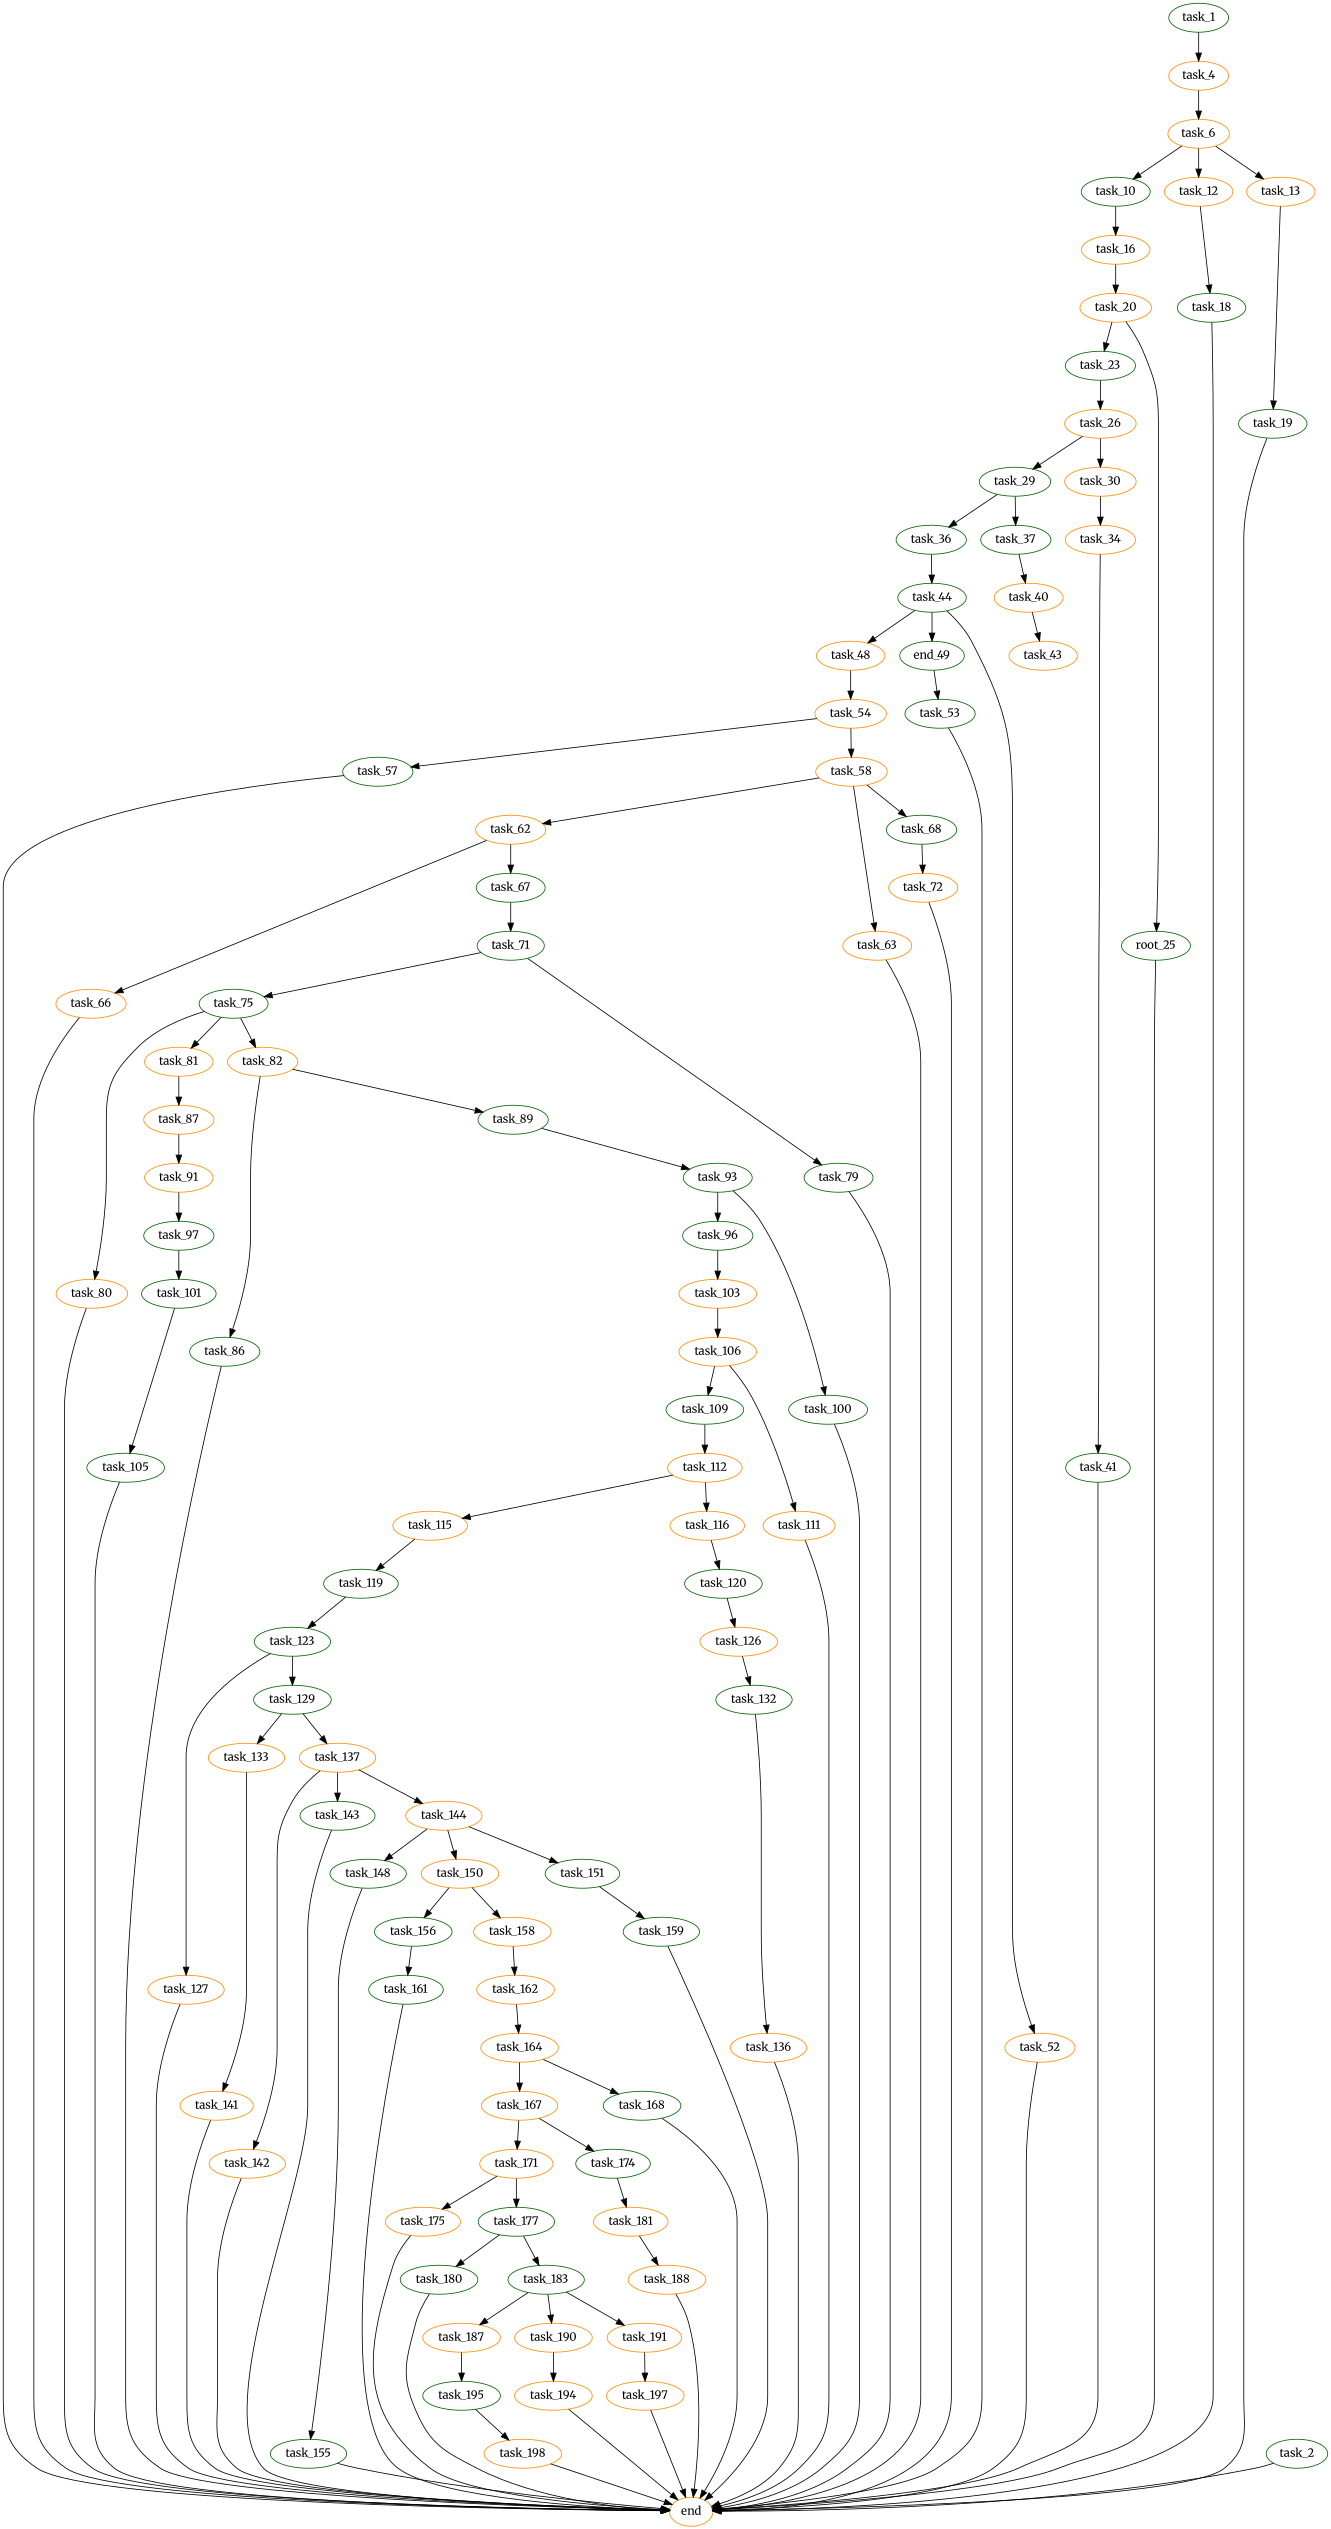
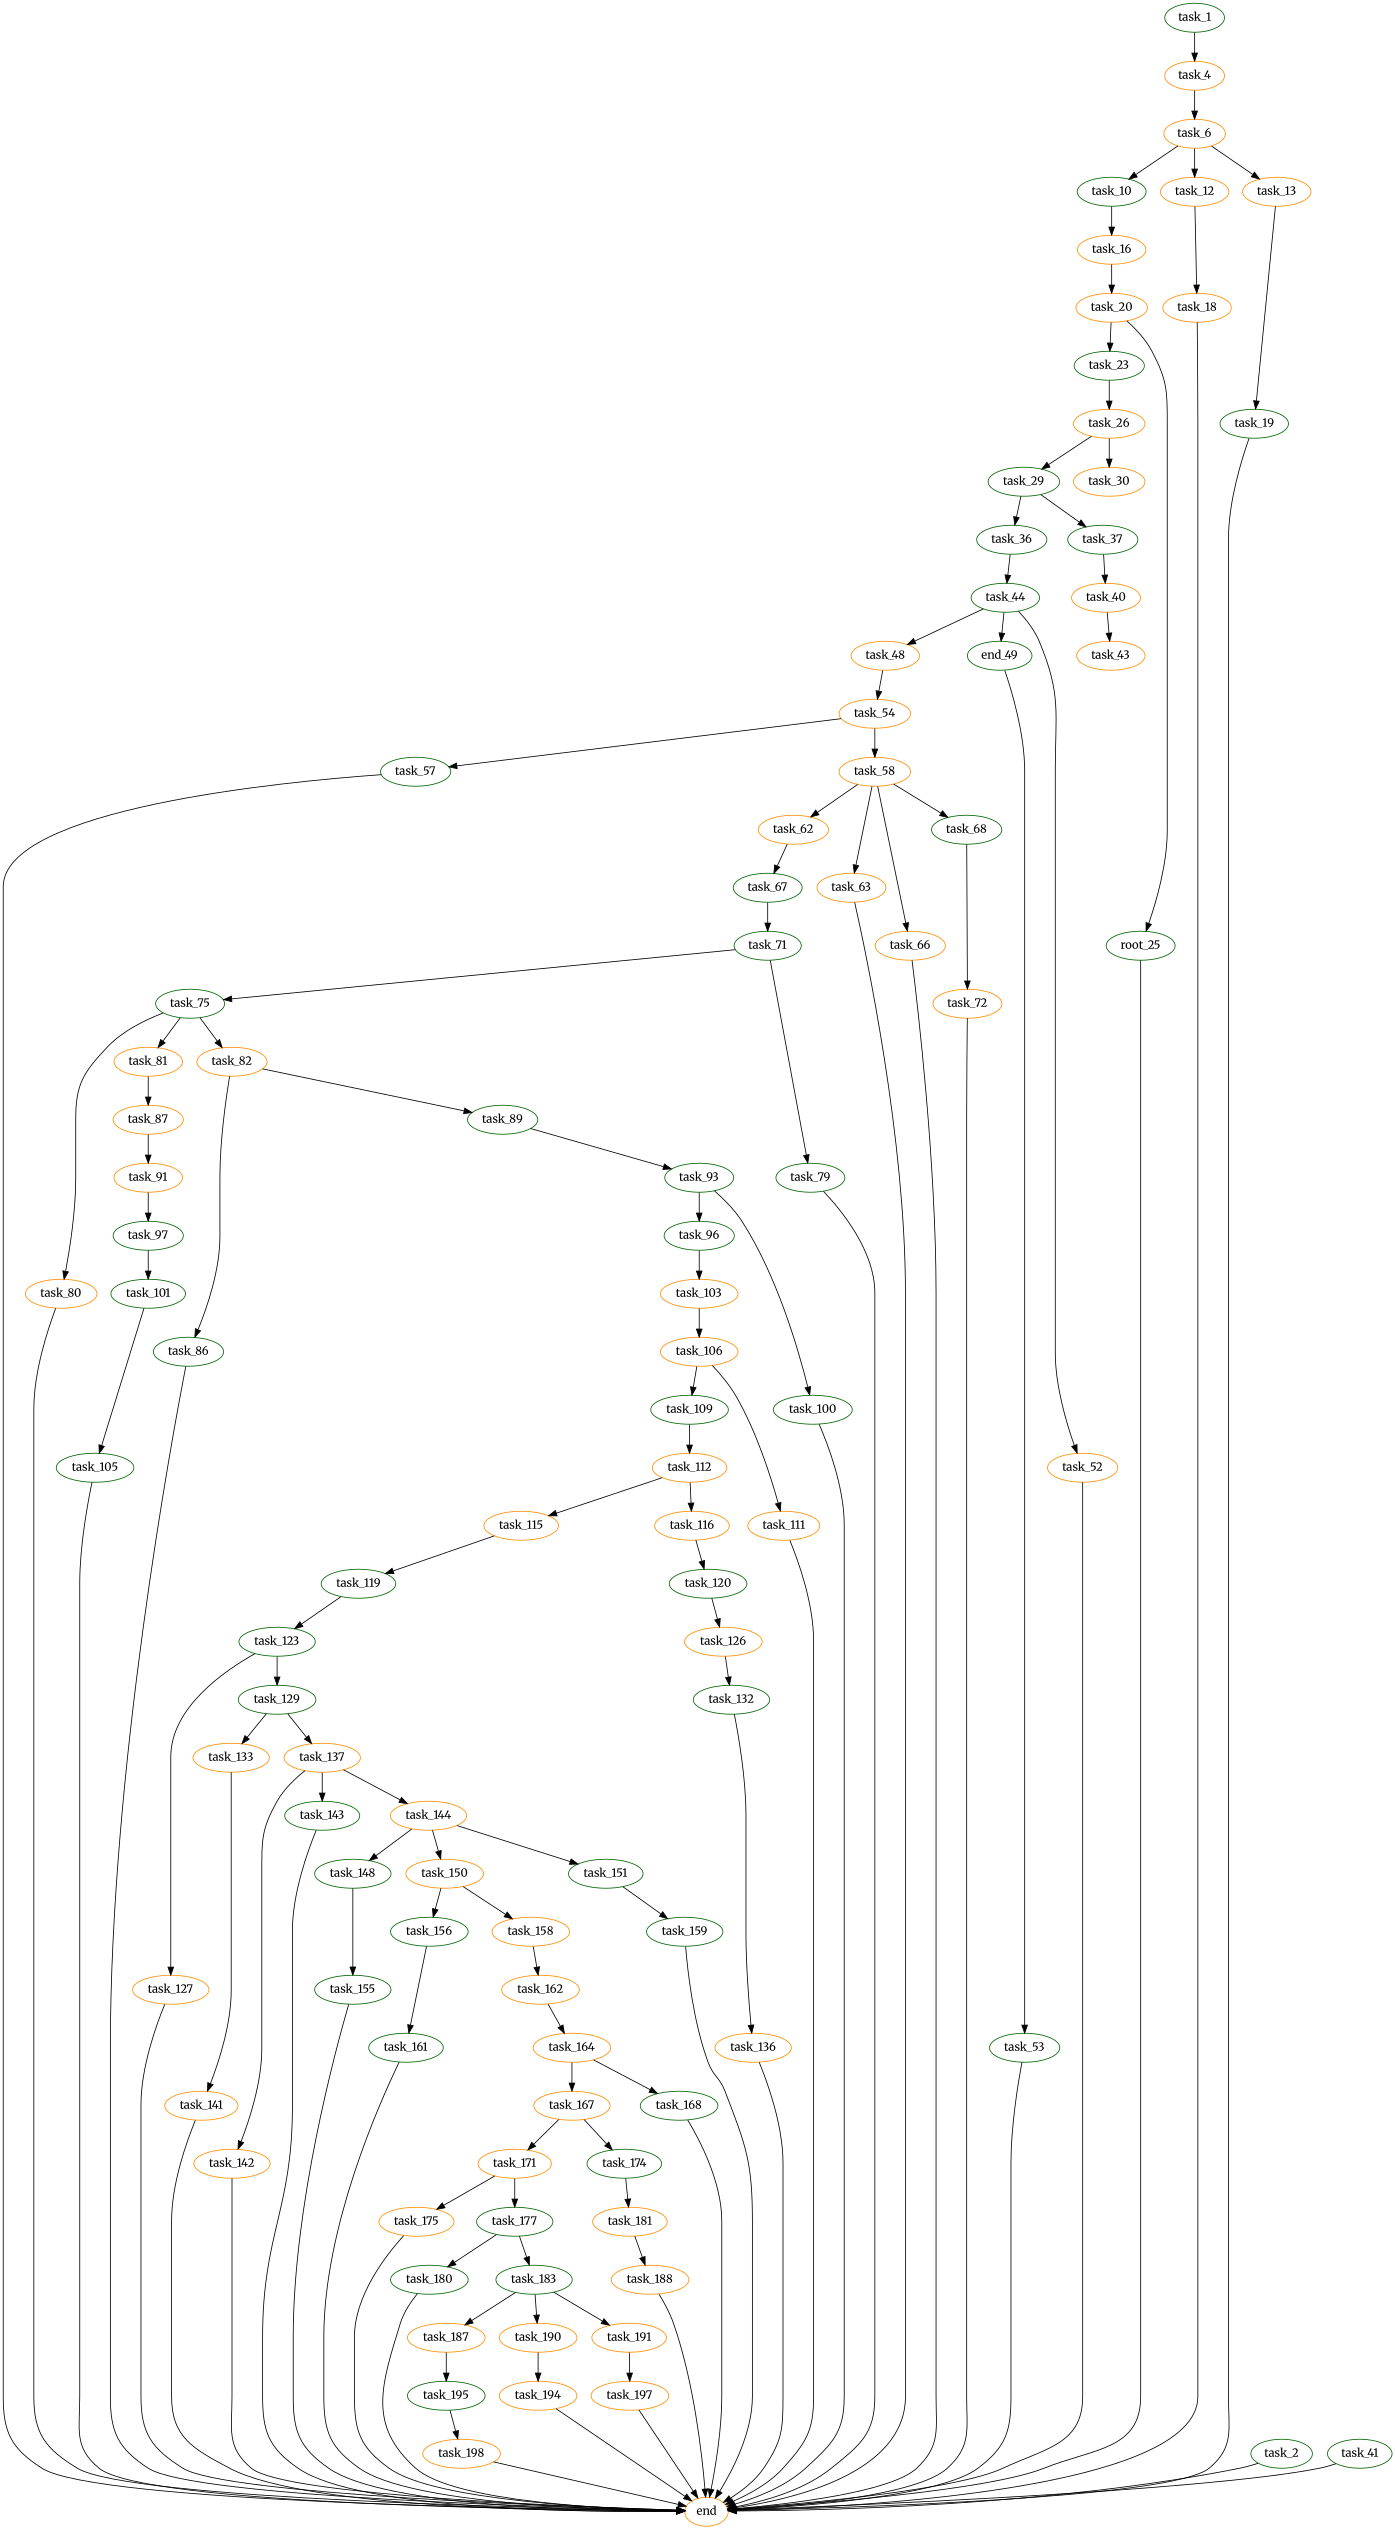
node "task_18": color darkgreen -> darkorange
node "task_34": removed
edge "task_62" -> "task_66": now "task_58" -> "task_66"
